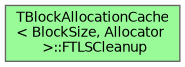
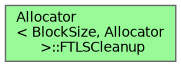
node "TBlockAllocationCache < BlockSize, Allocator >::FTLSCleanup": label "TBlockAllocationCache < BlockSize, Allocator >::FTLSCleanup" -> "Allocator < BlockSize, Allocator >::FTLSCleanup"
